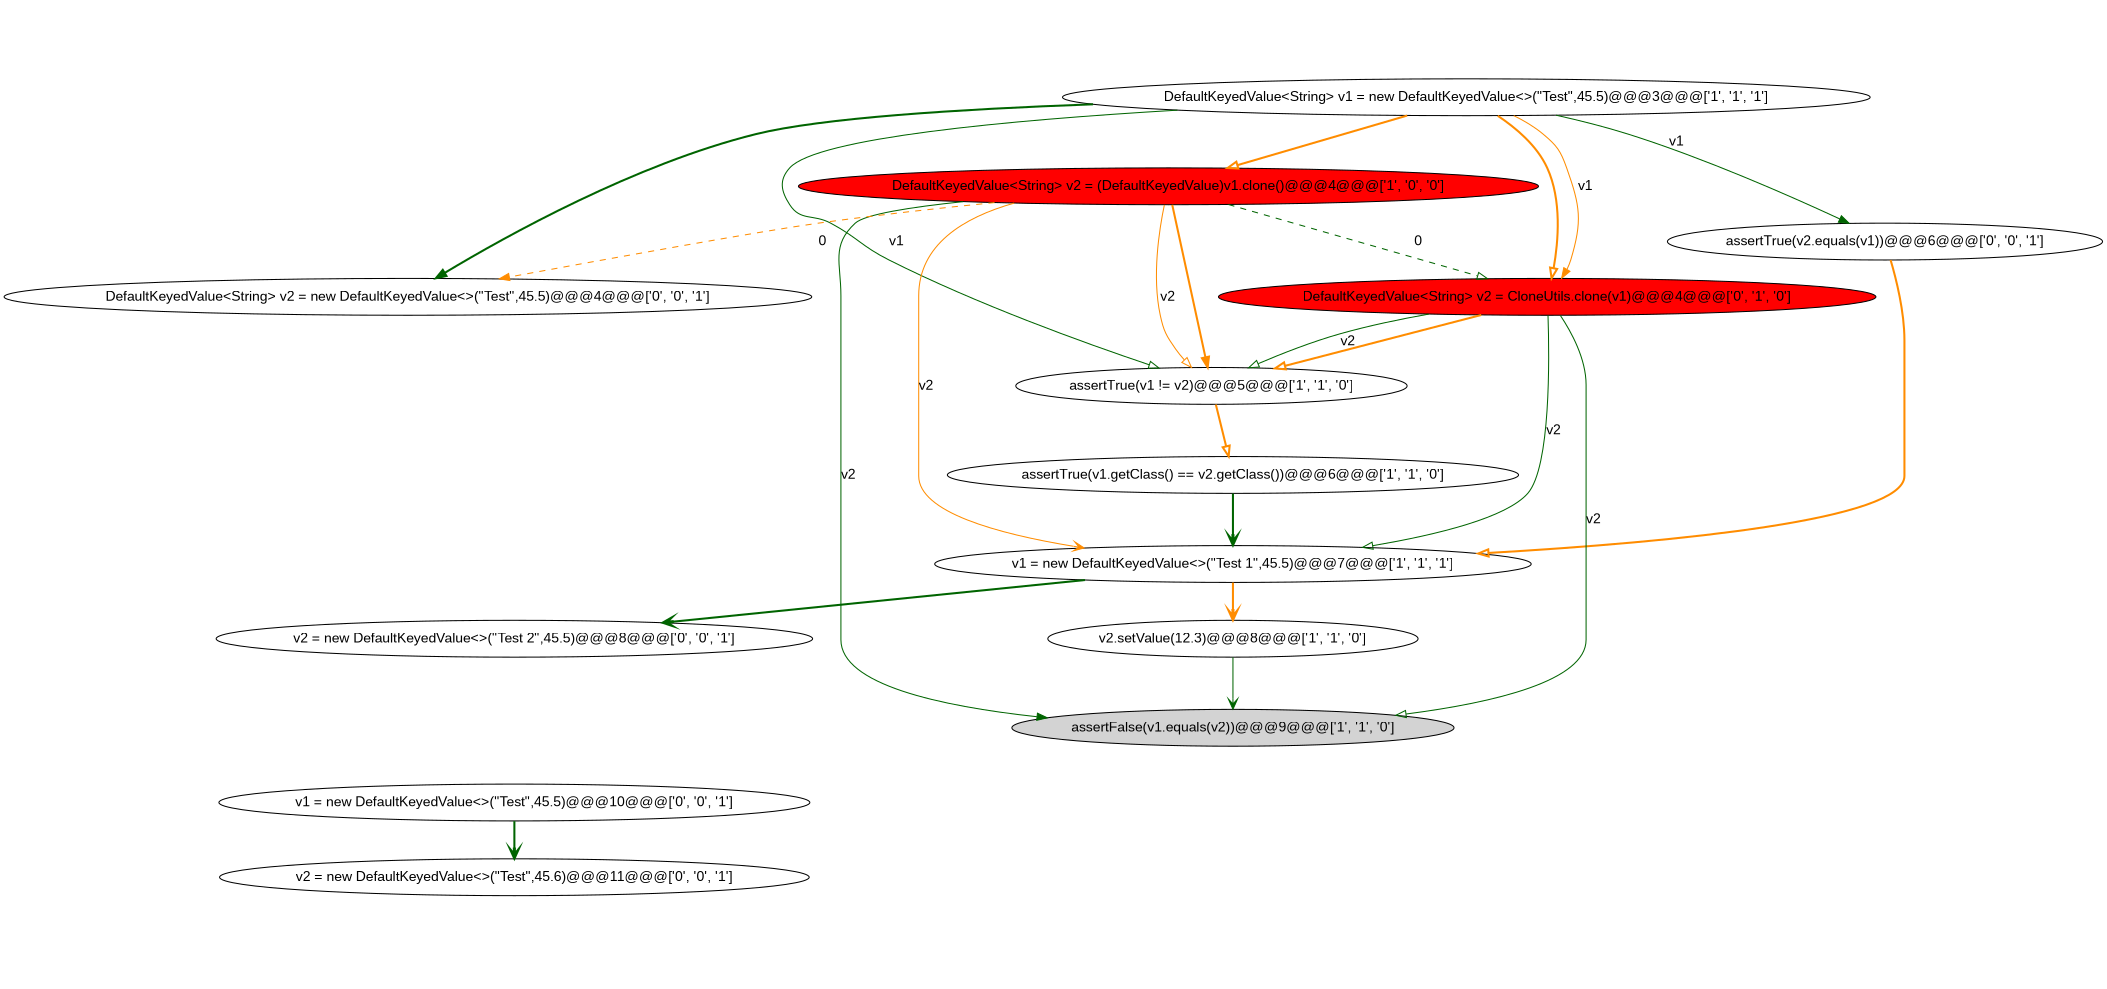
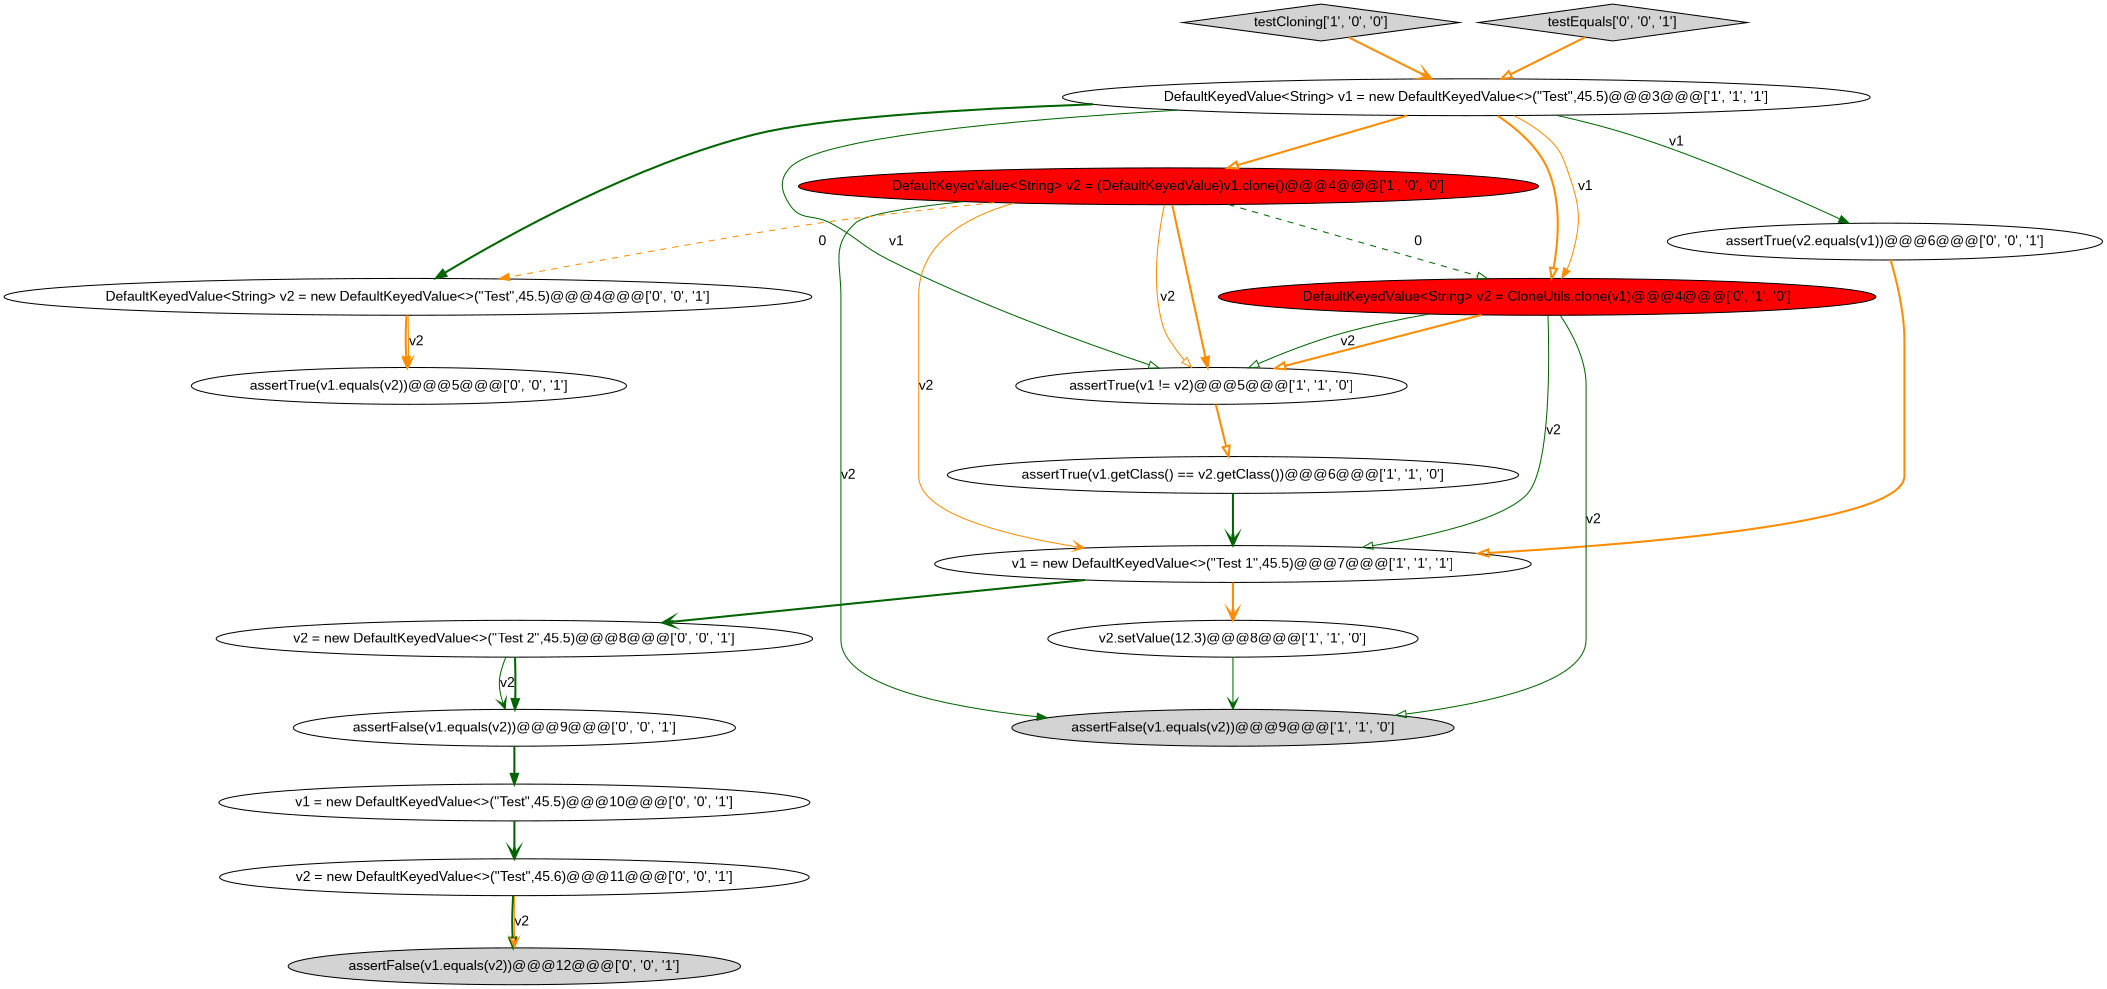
node "testCloning['1', '0', '0']": added
node "testEquals['0', '0', '1']": added
node "assertTrue(v1.equals(v2))@@@5@@@['0', '0', '1']": added
node "assertFalse(v1.equals(v2))@@@9@@@['0', '0', '1']": added
node "assertFalse(v1.equals(v2))@@@12@@@['0', '0', '1']": added
